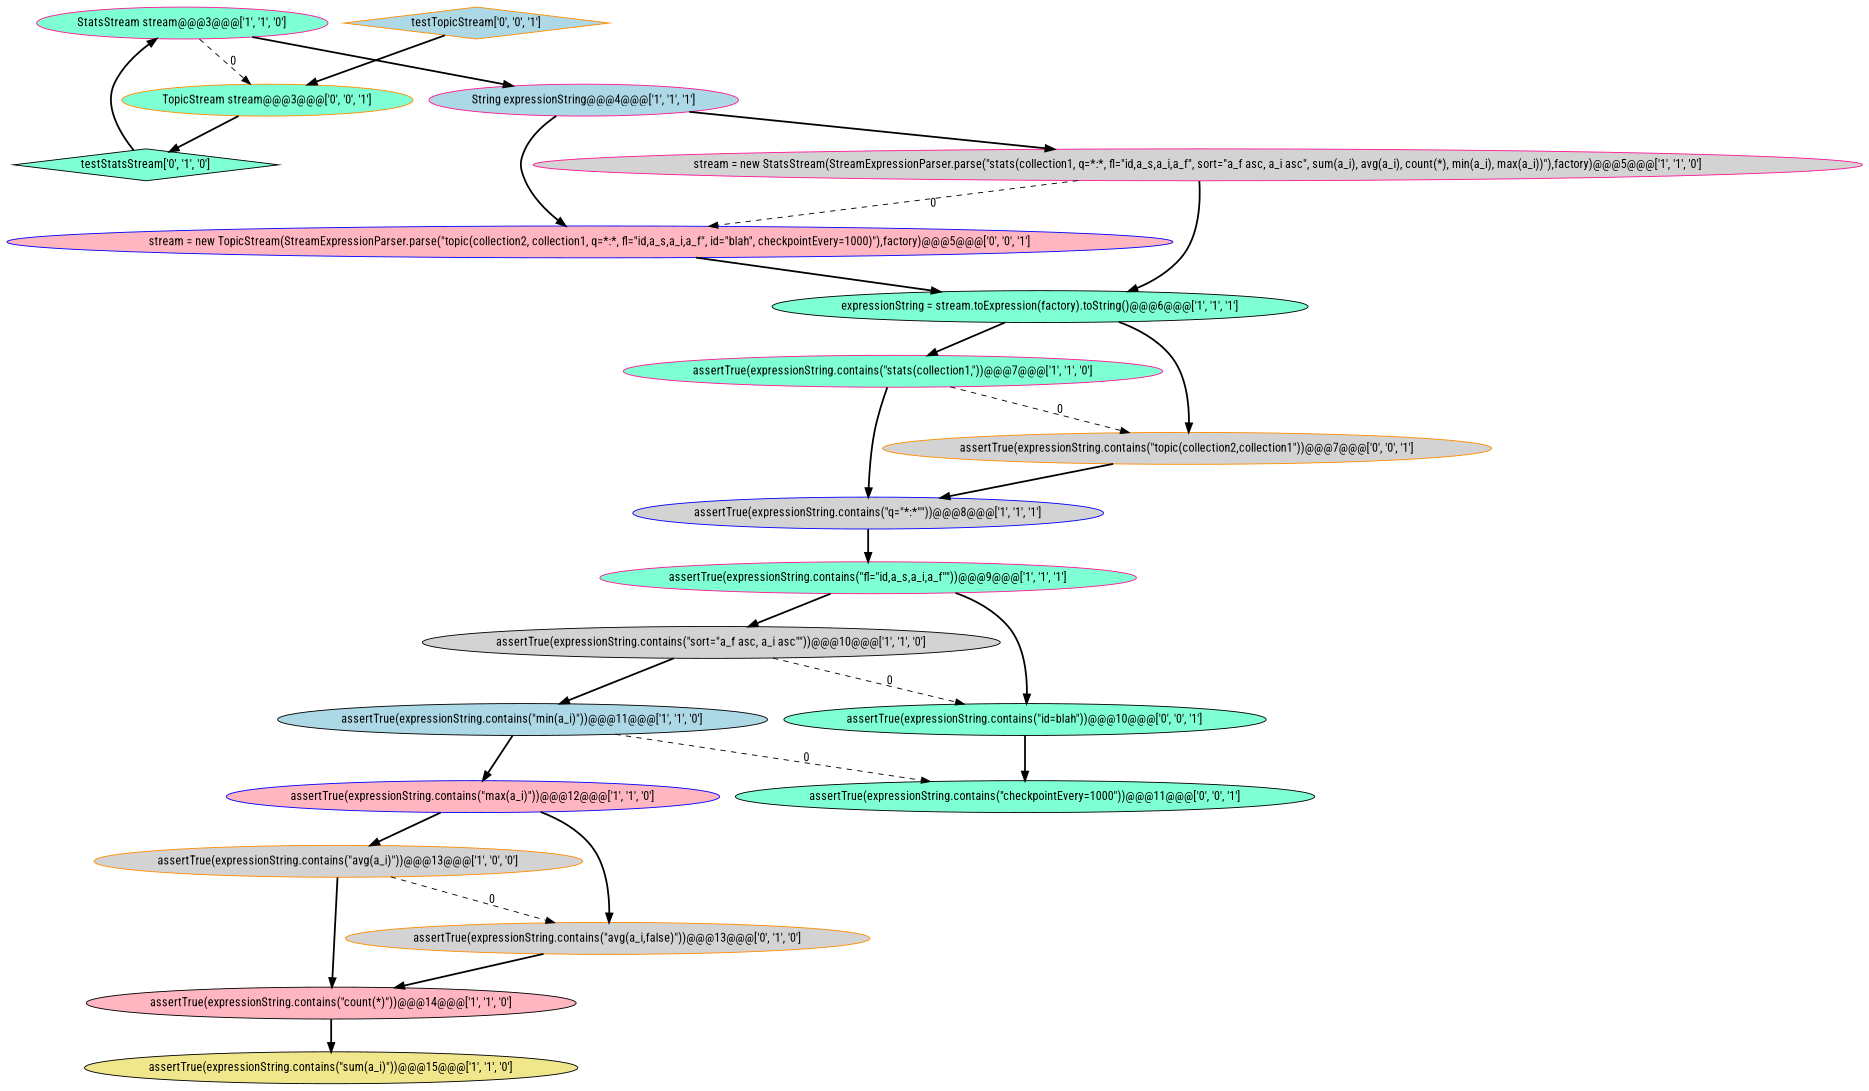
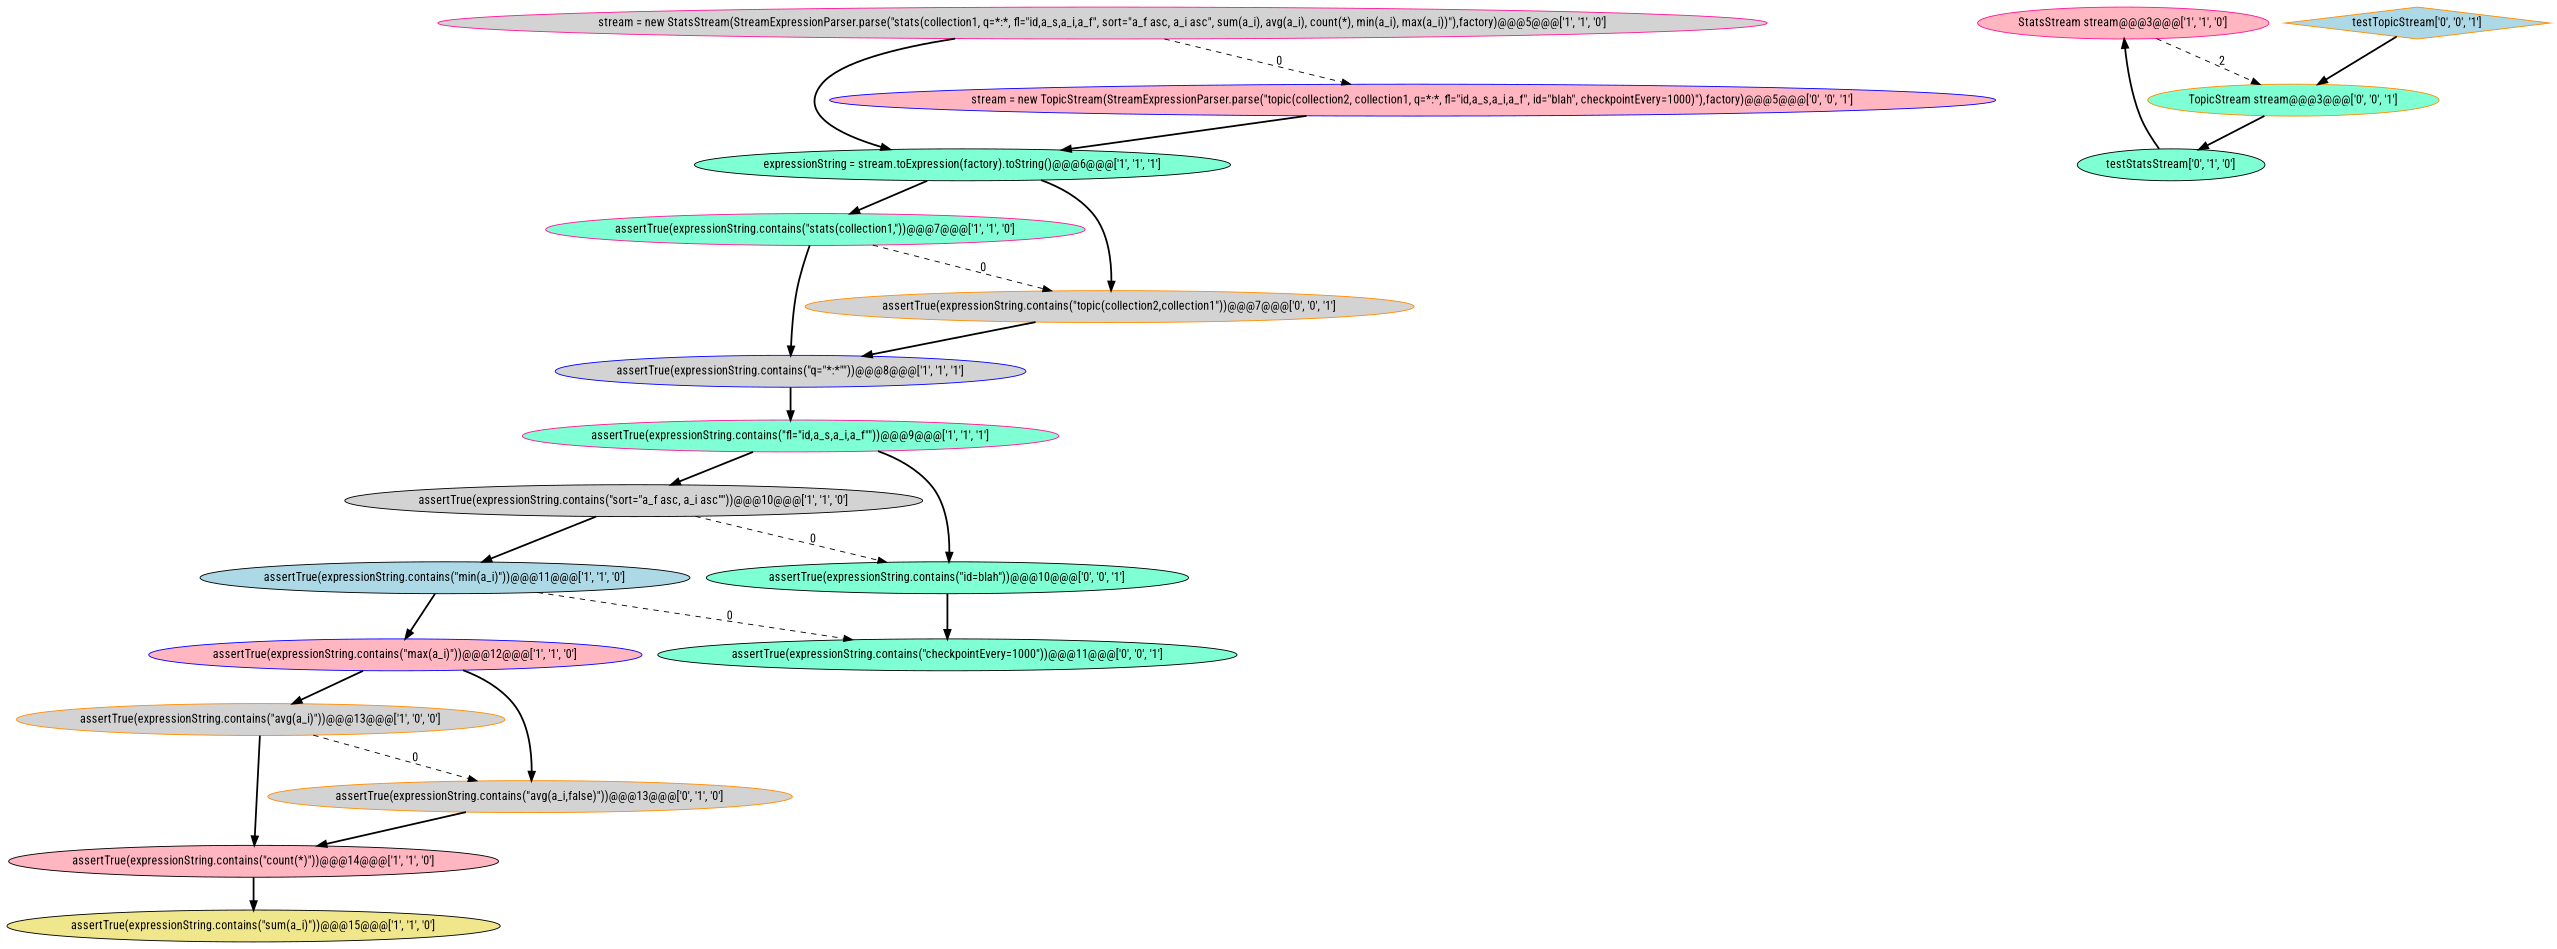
node "StatsStream stream@@@3@@@['1', '1', '0']": fillcolor aquamarine -> lightpink
edge "StatsStream stream@@@3@@@['1', '1', '0']" -> "TopicStream stream@@@3@@@['0', '0', '1']": label "0" -> "2"
node "String expressionString@@@4@@@['1', '1', '1']": removed
node "testStatsStream['0', '1', '0']": shape diamond -> ellipse
